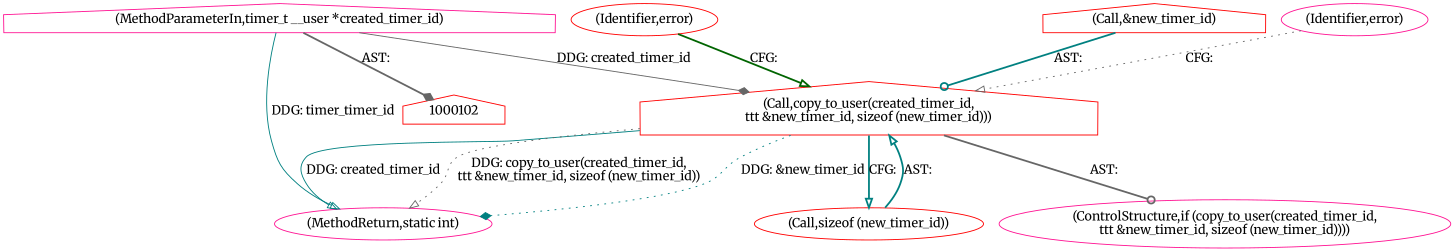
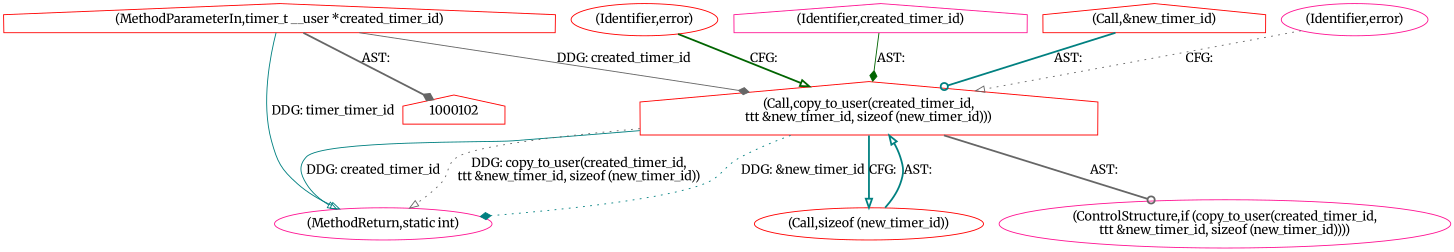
node "(MethodParameterIn,timer_t __user *created_timer_id)": color deeppink -> red
node "(Identifier,created_timer_id)": added
